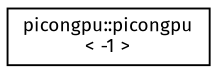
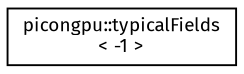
node "picongpu::picongpu < -1 >": label "picongpu::picongpu < -1 >" -> "picongpu::typicalFields < -1 >"
